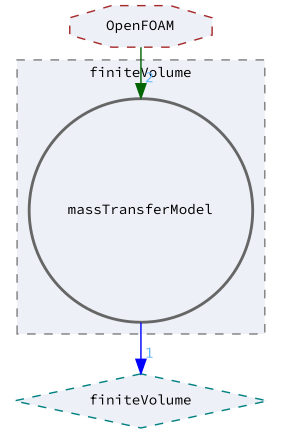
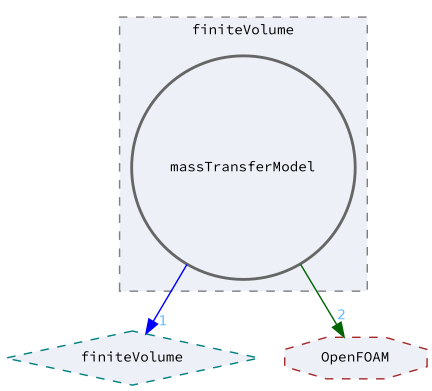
edge "OpenFOAM" -> "massTransferModel": reversed
